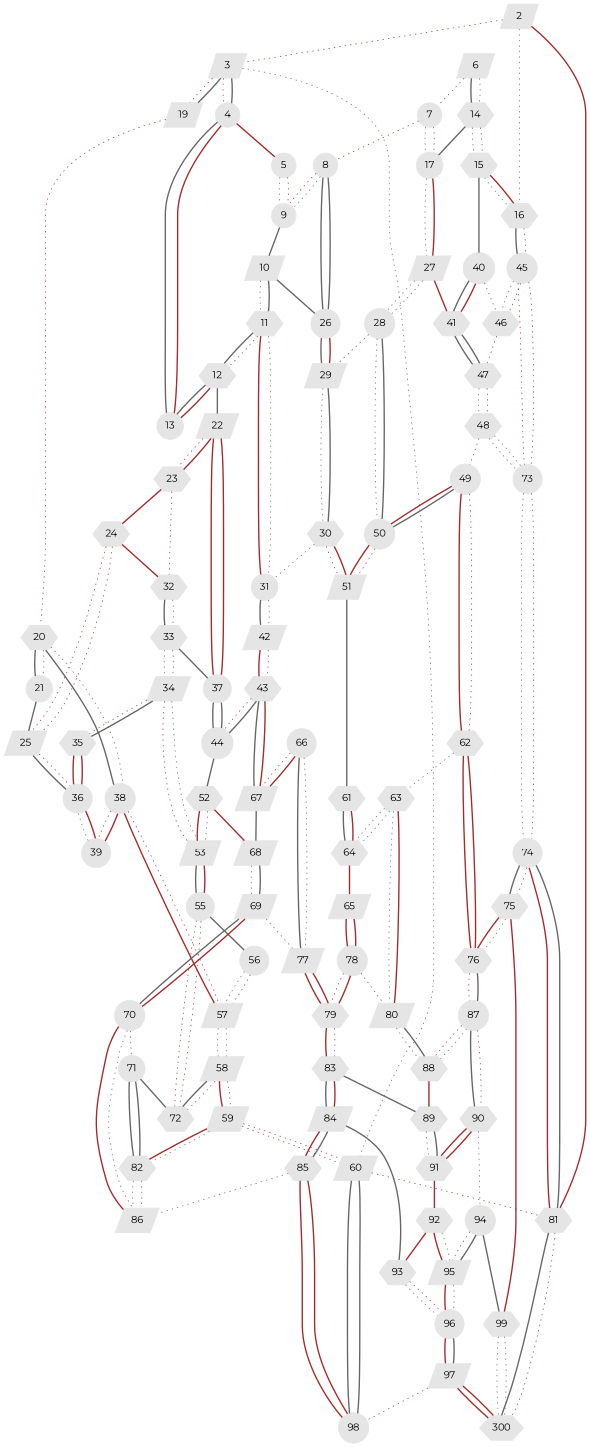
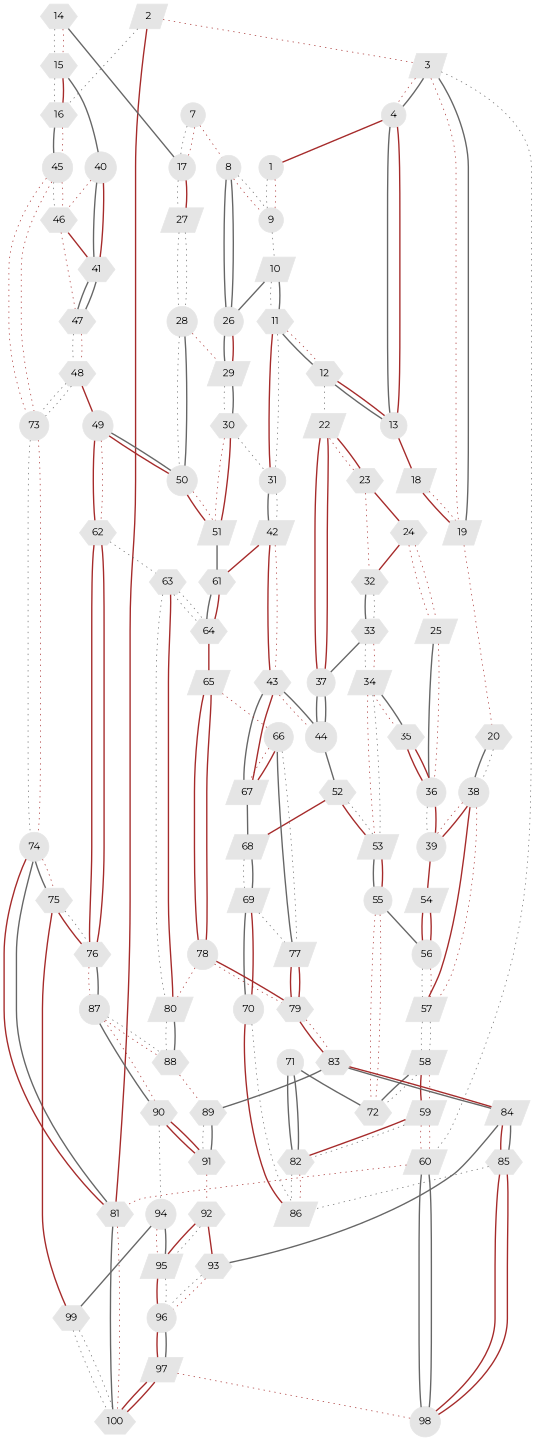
node "6": removed
node "5": label "5" -> "1"
edge "9" -- "10": style bold -> dotted
edge "27" -- "41": now "46" -- "41"
edge "12" -- "22": style bold -> dotted
edge "48" -- "49": style dotted -> bold
node "18": added
edge "42" -- "61": added
node "21": removed
edge "65" -- "66": added
node "54": added
edge "70" -- "71": removed
edge "88" -- "89": style bold -> dotted
edge "91" -- "92": style bold -> dotted
node "300": label "300" -> "100"
